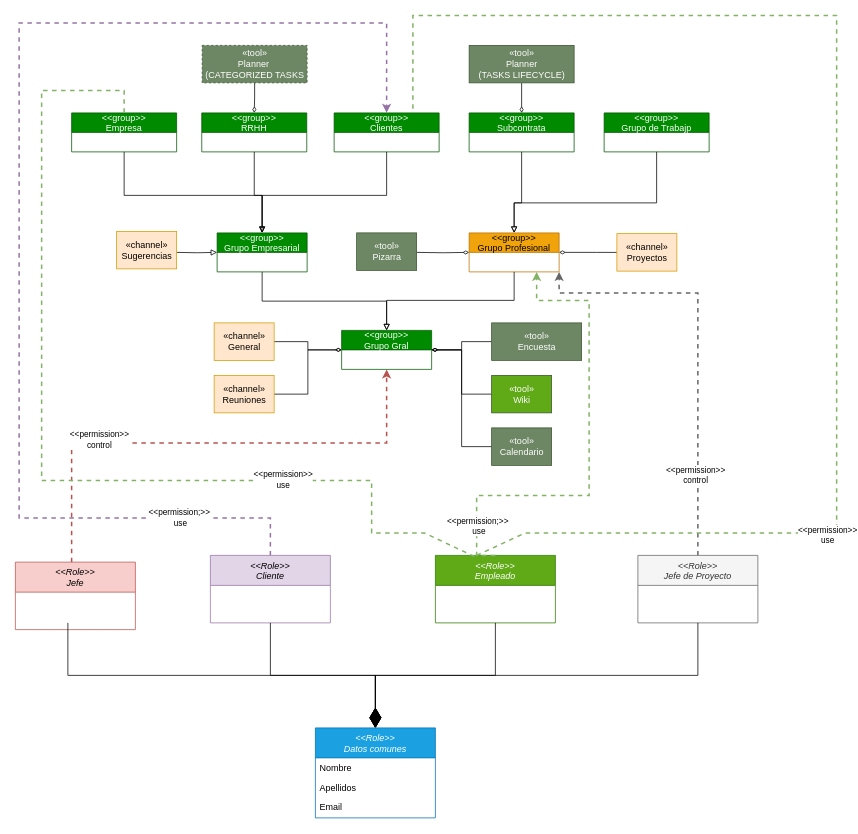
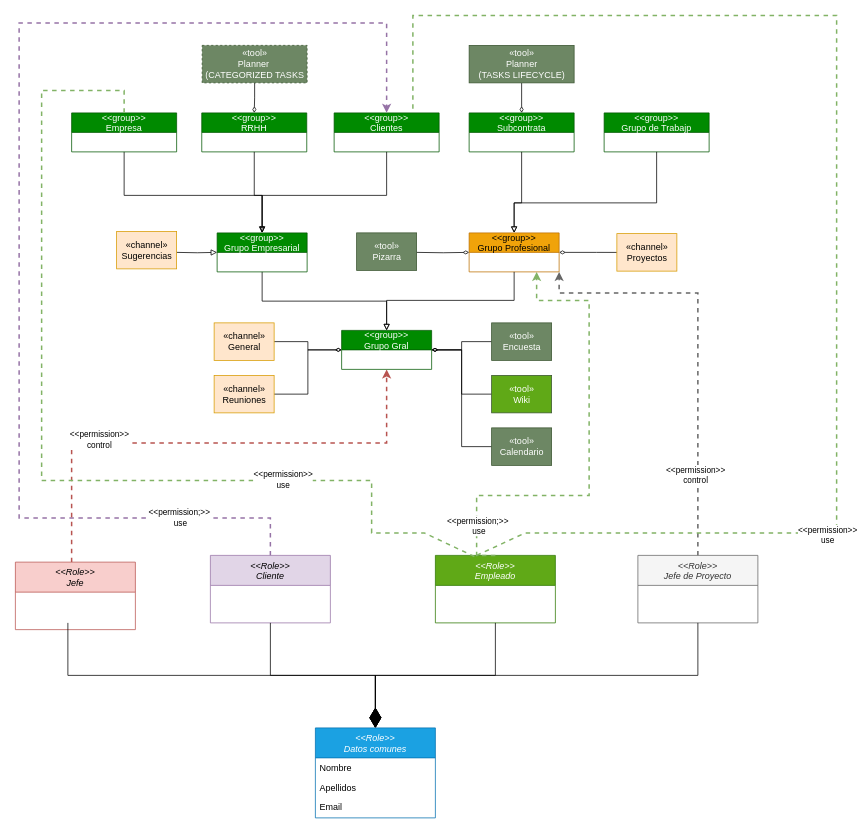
node "«tool» Encuesta": size 90x38 -> 60x38
